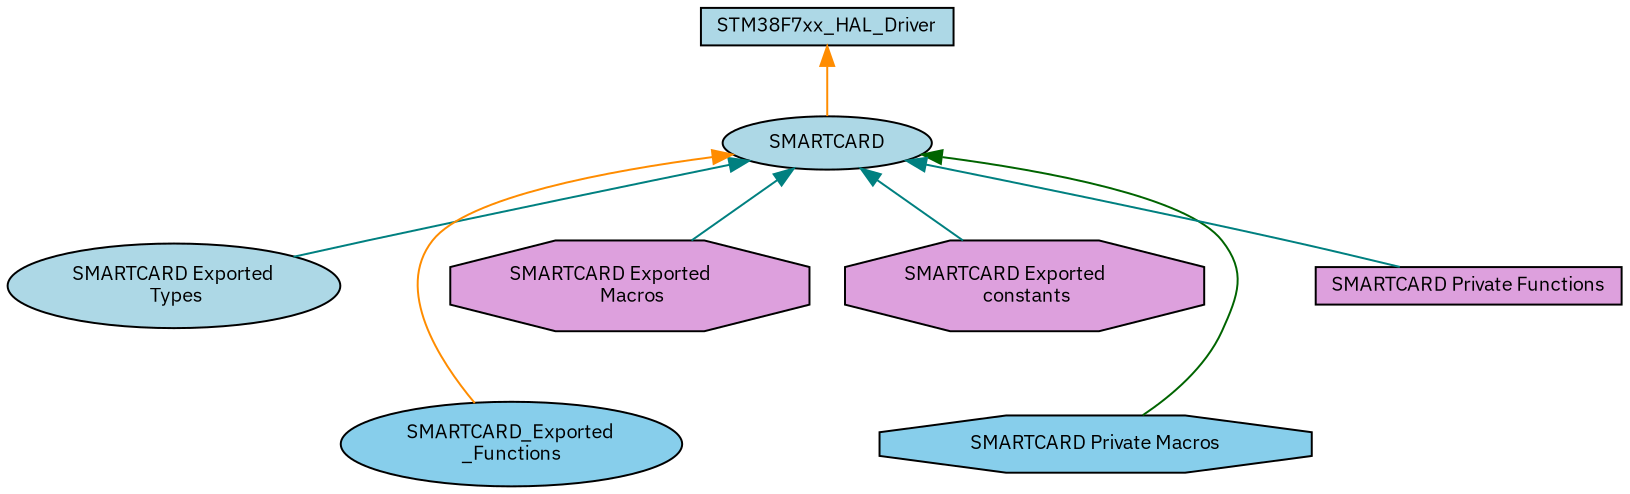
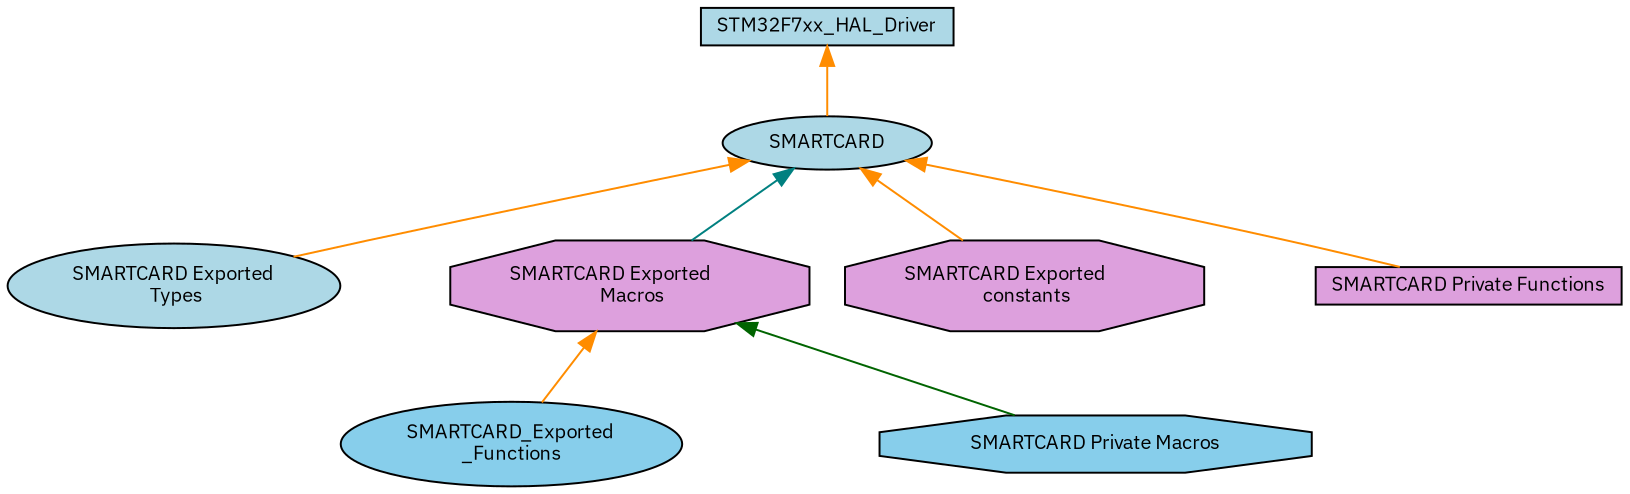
node "STM38F7xx_HAL_Driver": label "STM38F7xx_HAL_Driver" -> "STM32F7xx_HAL_Driver"
edge "SMARTCARD_Exported _Functions" -> "SMARTCARD": now "SMARTCARD_Exported _Functions" -> "SMARTCARD Exported Macros"
edge "SMARTCARD Private Functions" -> "SMARTCARD": color teal -> darkorange
edge "SMARTCARD Exported Types" -> "SMARTCARD": color teal -> darkorange
edge "SMARTCARD Exported constants" -> "SMARTCARD": color teal -> darkorange
edge "SMARTCARD Private Macros" -> "SMARTCARD": now "SMARTCARD Private Macros" -> "SMARTCARD Exported Macros"
